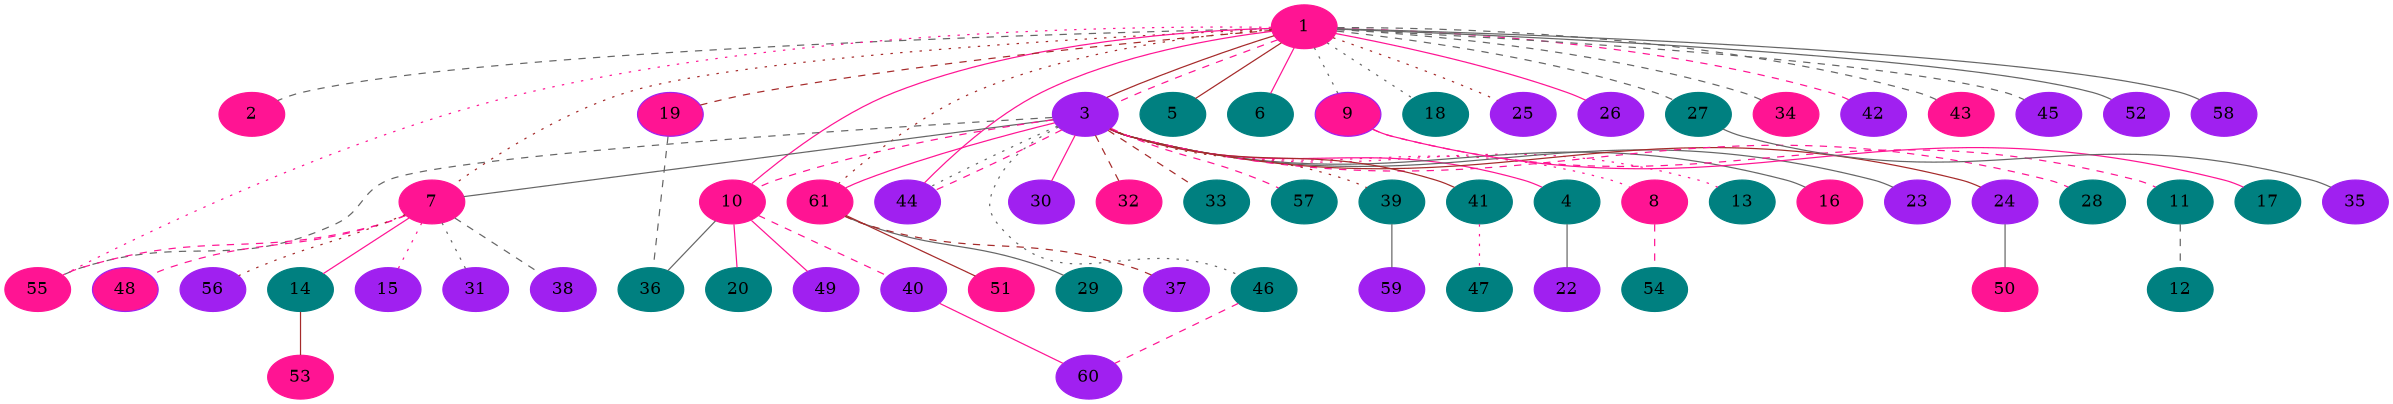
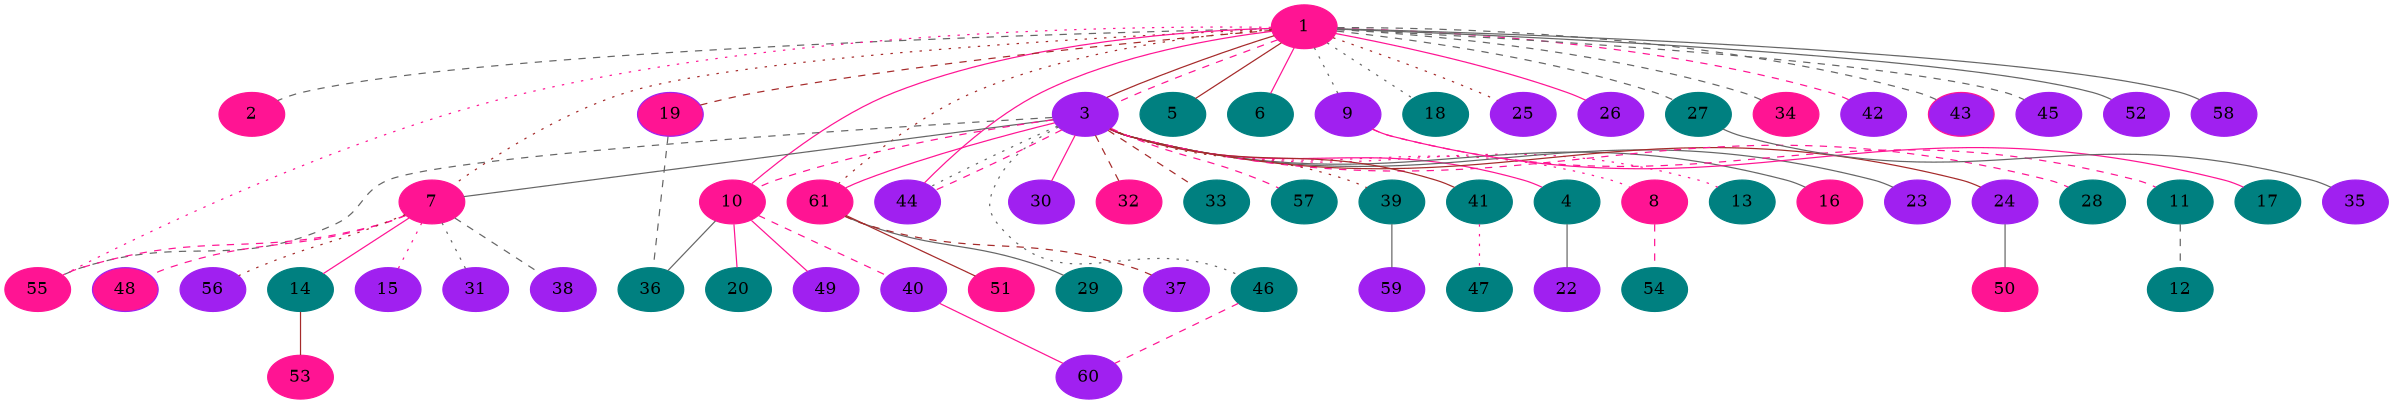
node "9": fillcolor deeppink -> purple
node "43": fillcolor deeppink -> purple
